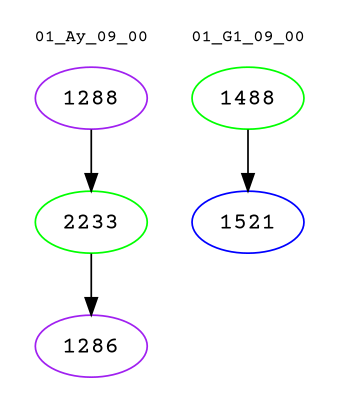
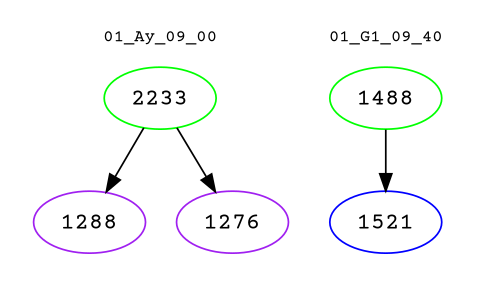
cluster "01_G1_09_00": label "01_G1_09_00" -> "01_G1_09_40"
edge "1288" -> "2233": reversed
node "1286": label "1286" -> "1276"
